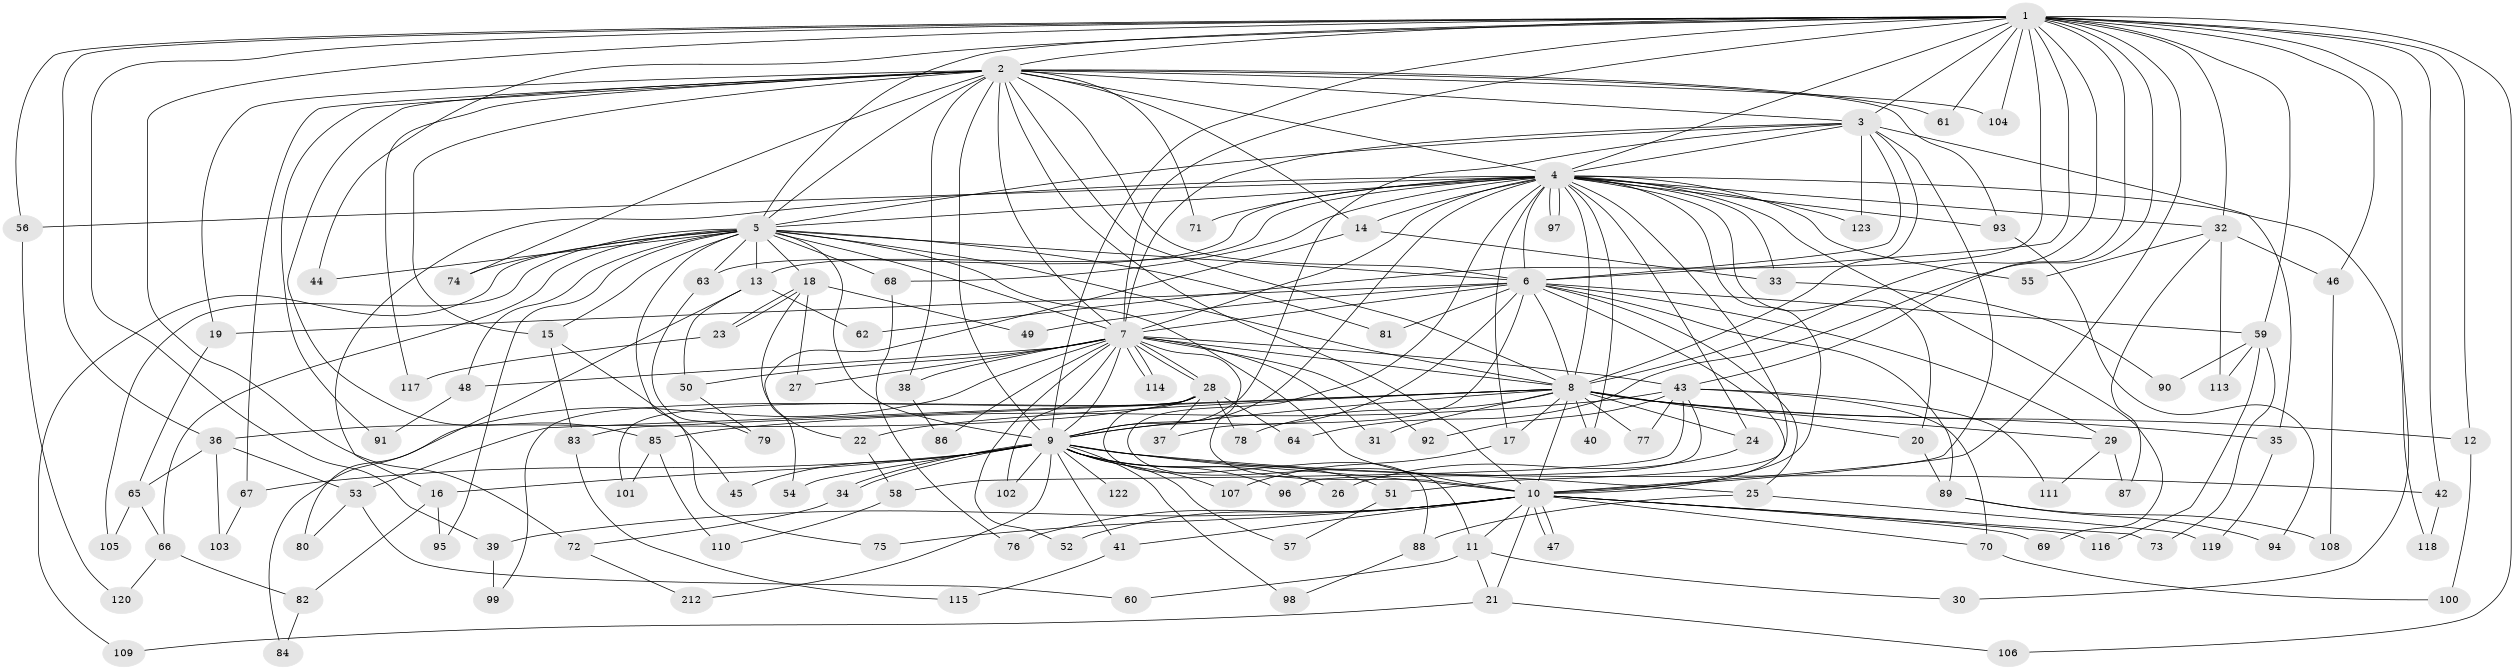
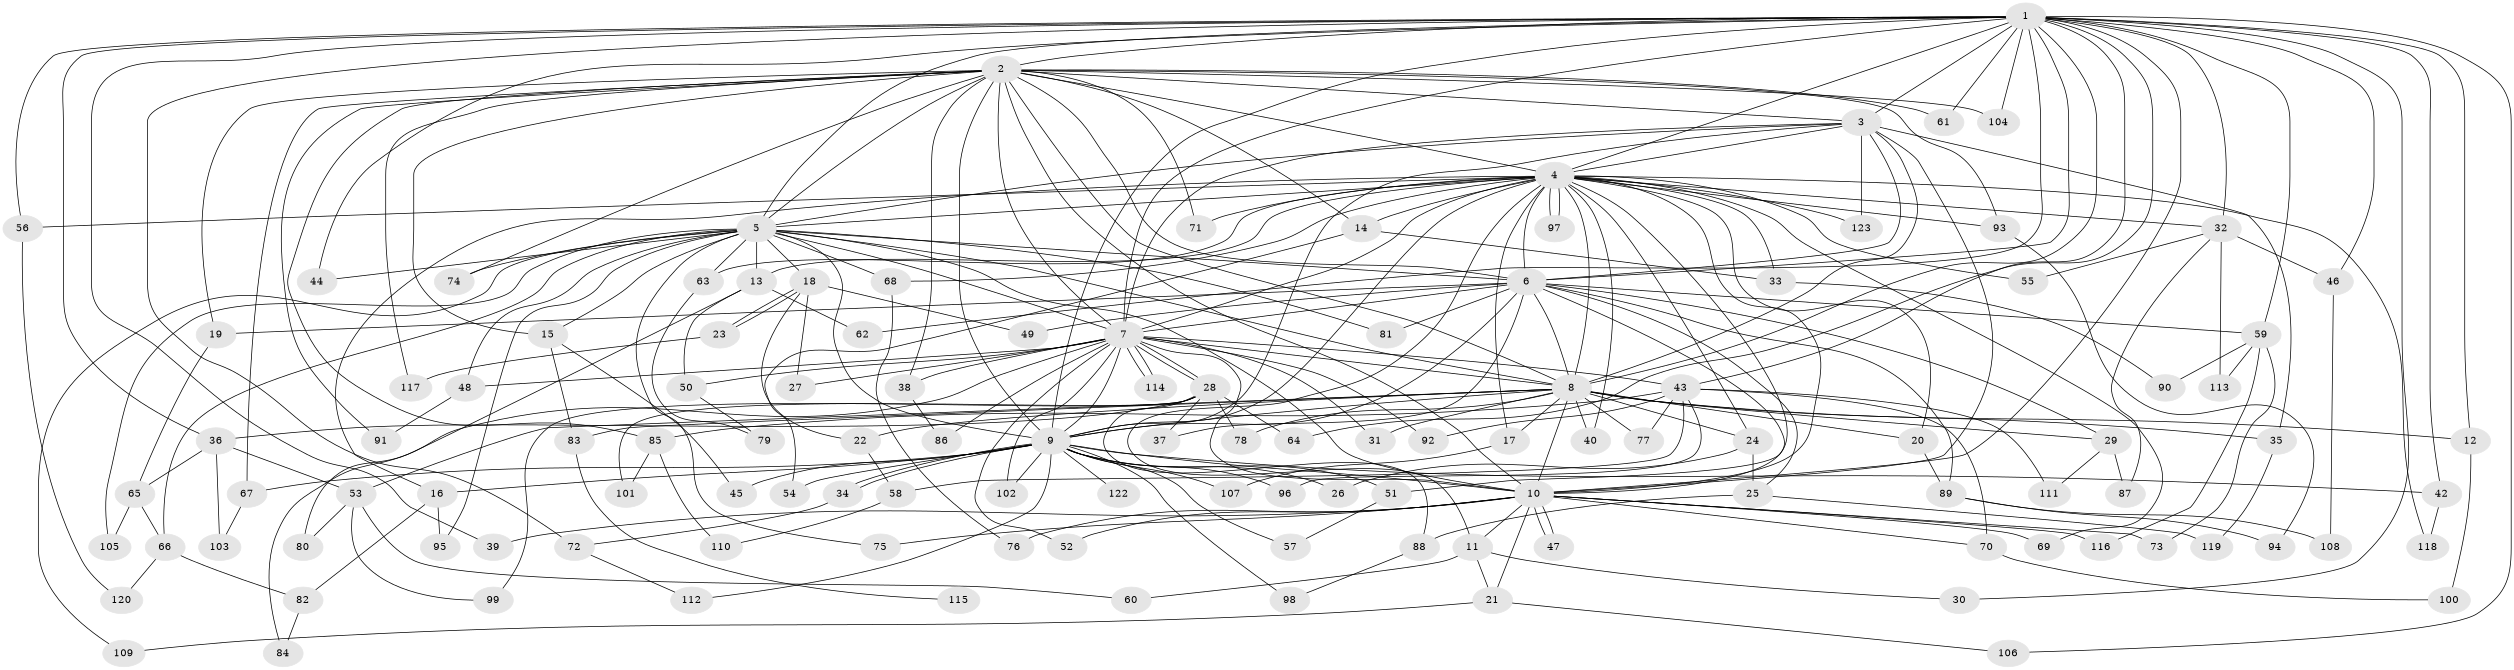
edge "9" -- "25": now "24" -- "25"
node "41": removed
edge "39" -- "99": now "53" -- "99"
node "212": label "212" -> "112"
